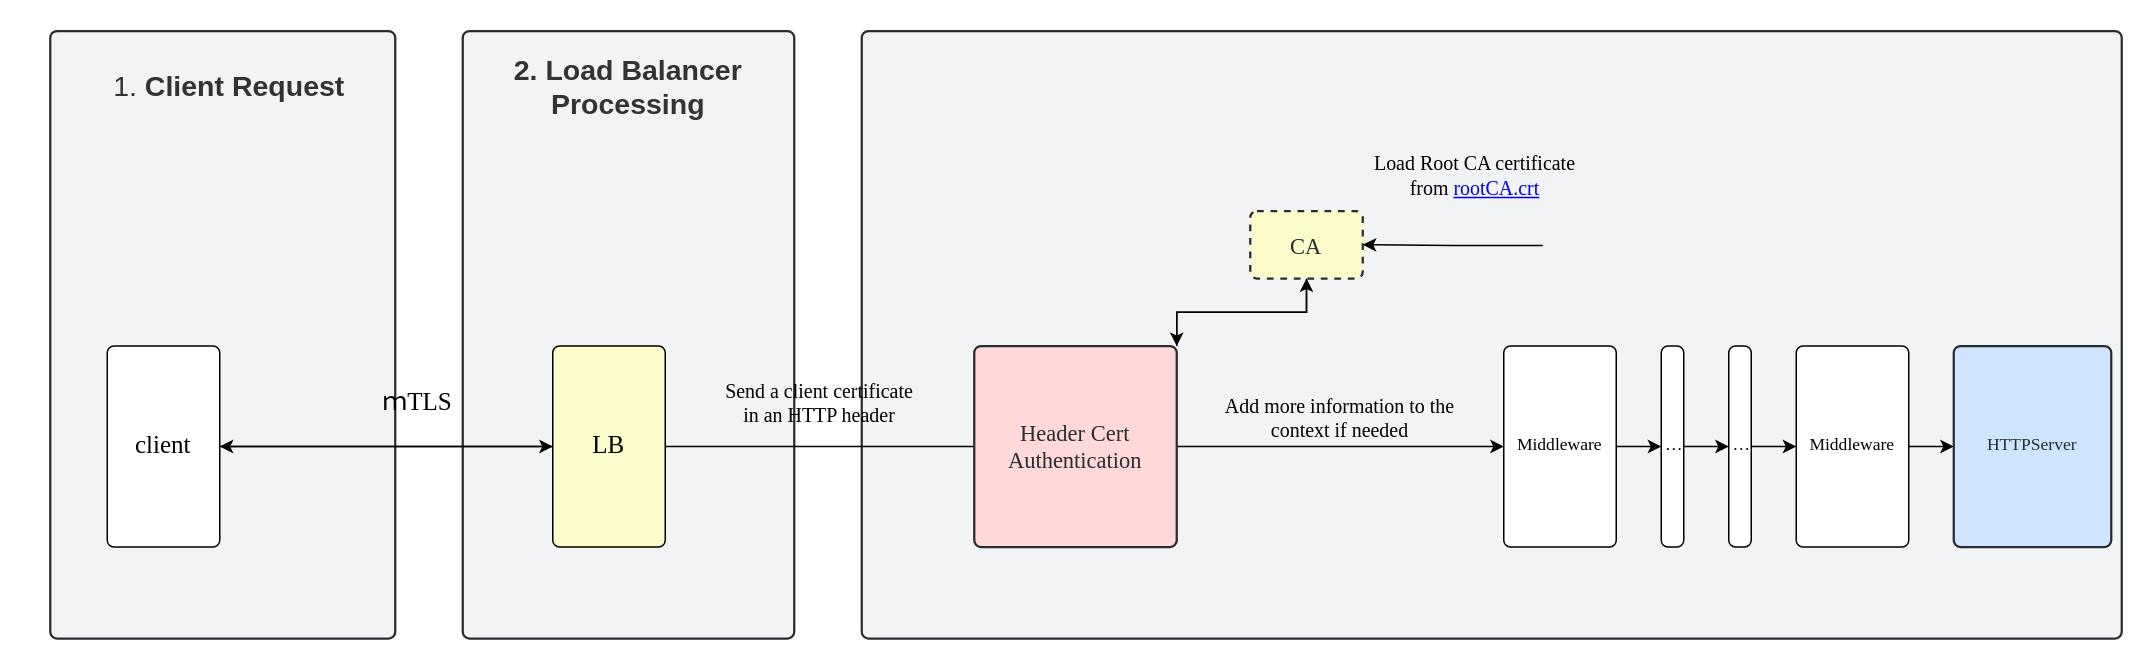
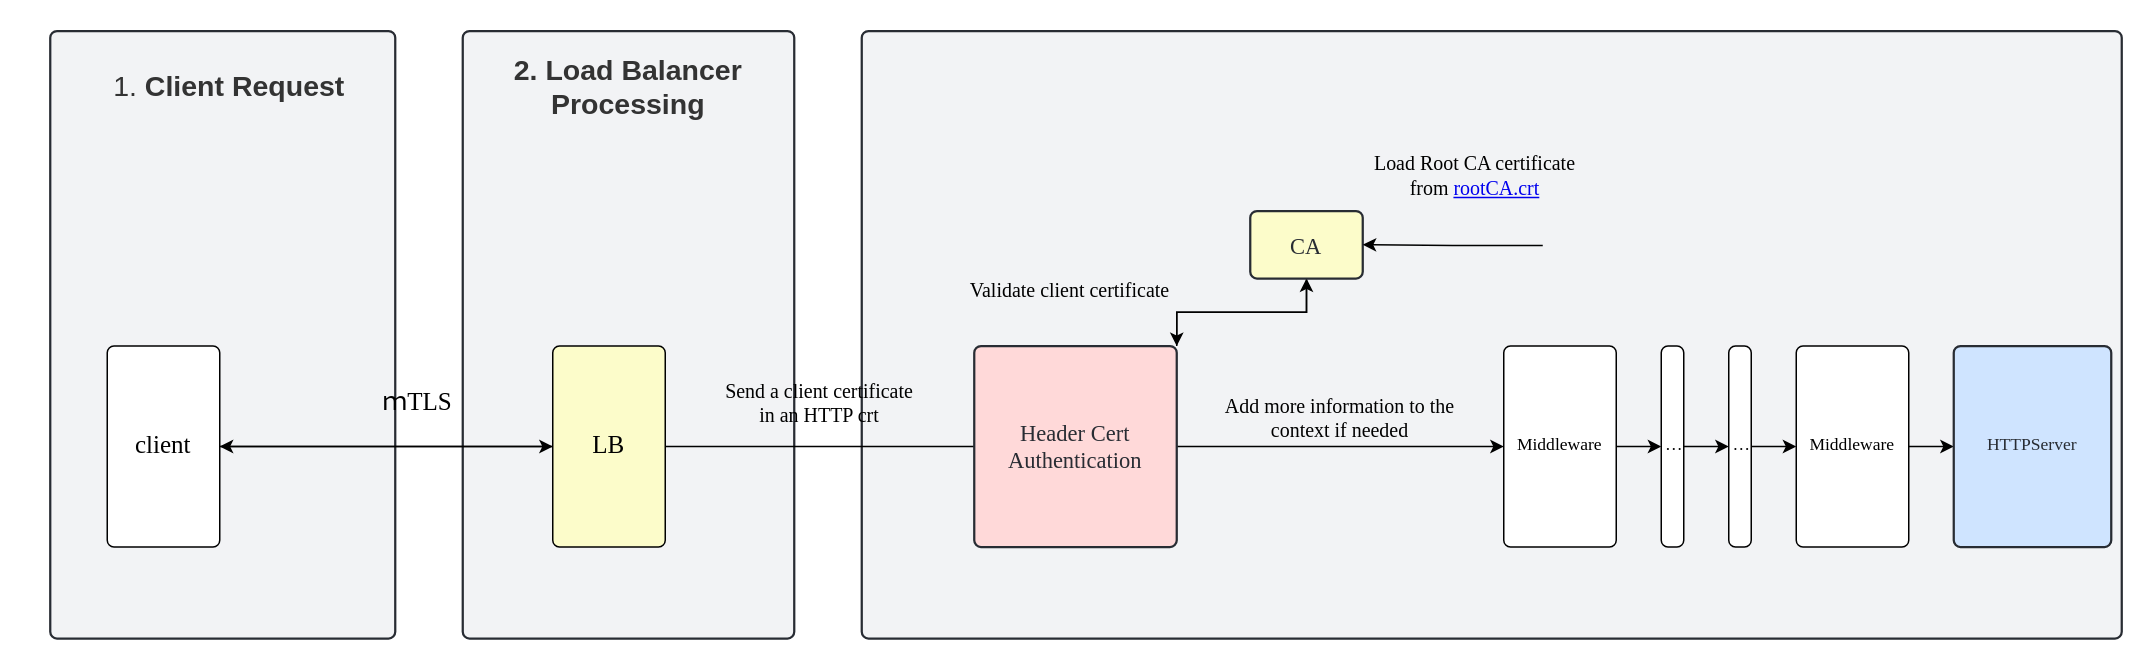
node "CA": style dashed -> solid
node "Validate client certificate": added
node "Send a client certificate in an HTTP header": label "Send a client certificate in an HTTP header" -> "Send a client certificate in an HTTP crt"
